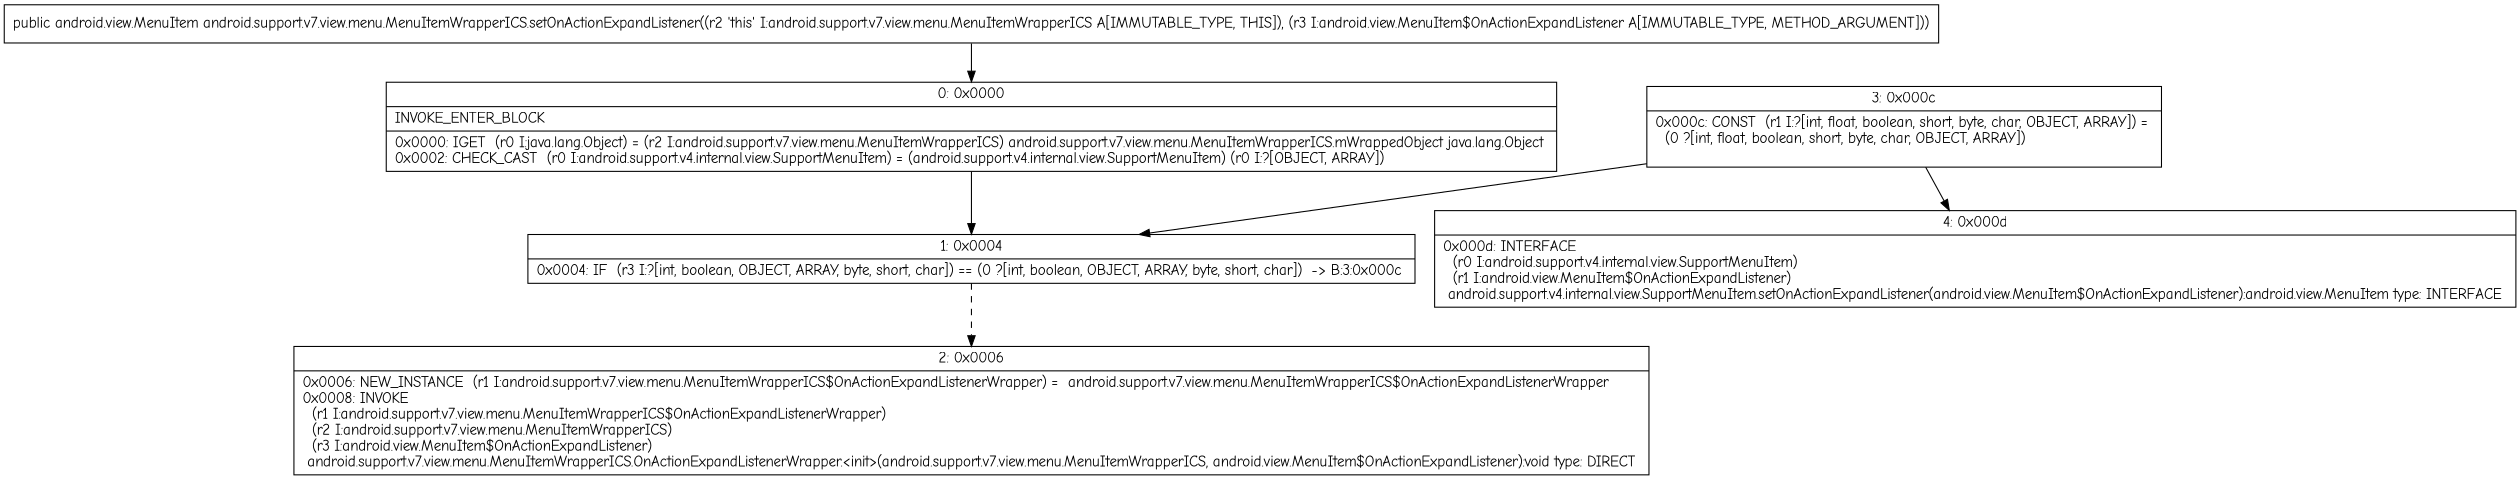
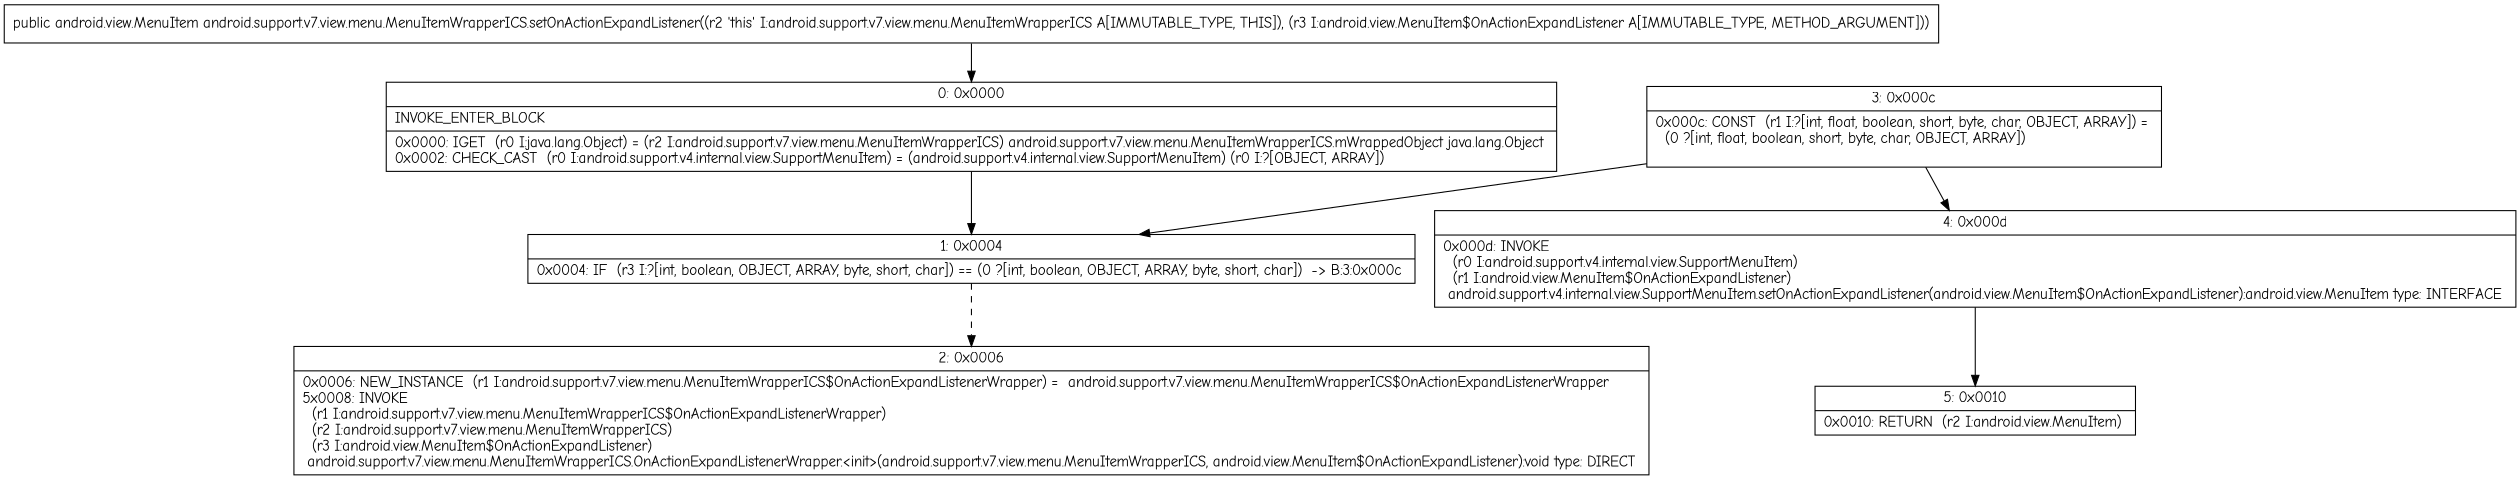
node "4: 0x000d": text "0x000d: INTERFACE" -> "0x000d: INVOKE"
node "2: 0x0006": text "0x0008: INVOKE" -> "5x0008: INVOKE"
node "5: 0x0010": added
